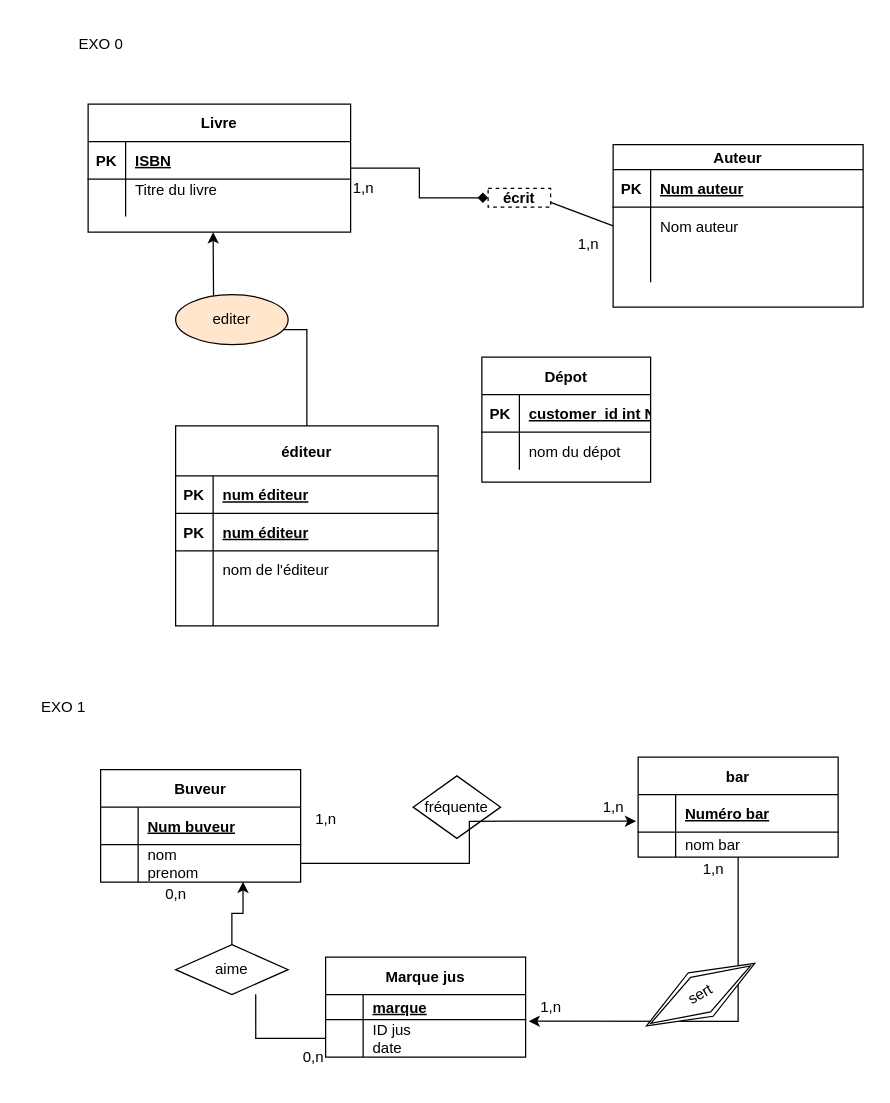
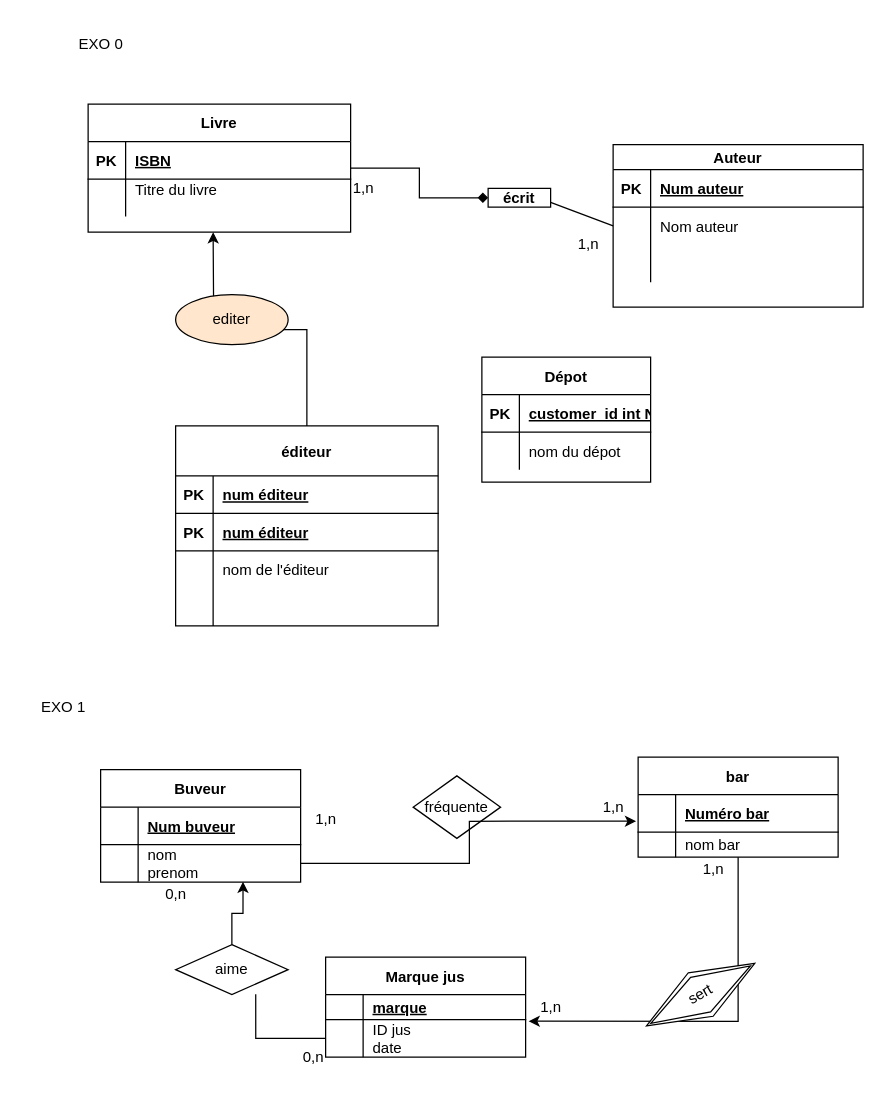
node "écrit": style dashed -> solid
